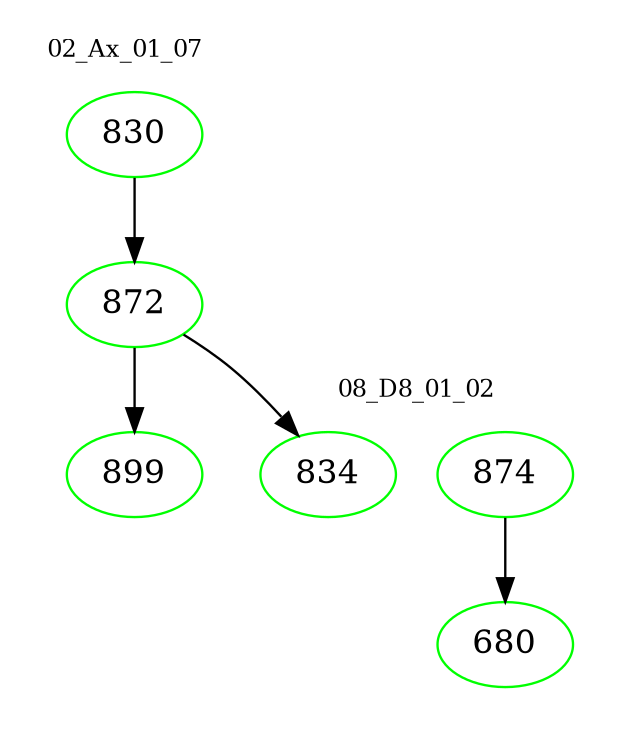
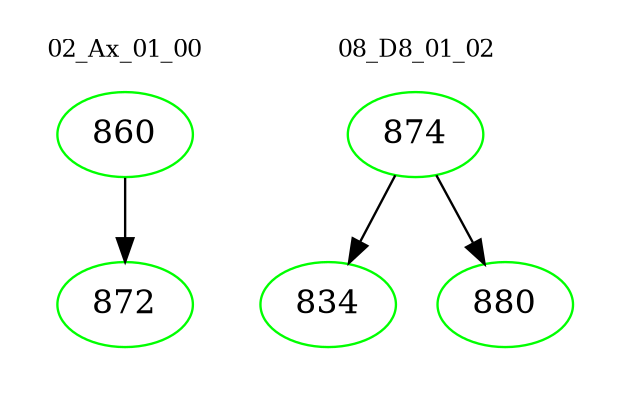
cluster "02_Ax_01_07": label "02_Ax_01_07" -> "02_Ax_01_00"
node "830": label "830" -> "860"
edge "872" -> "834": now "874" -> "834"
node "899": removed
node "680": label "680" -> "880"
